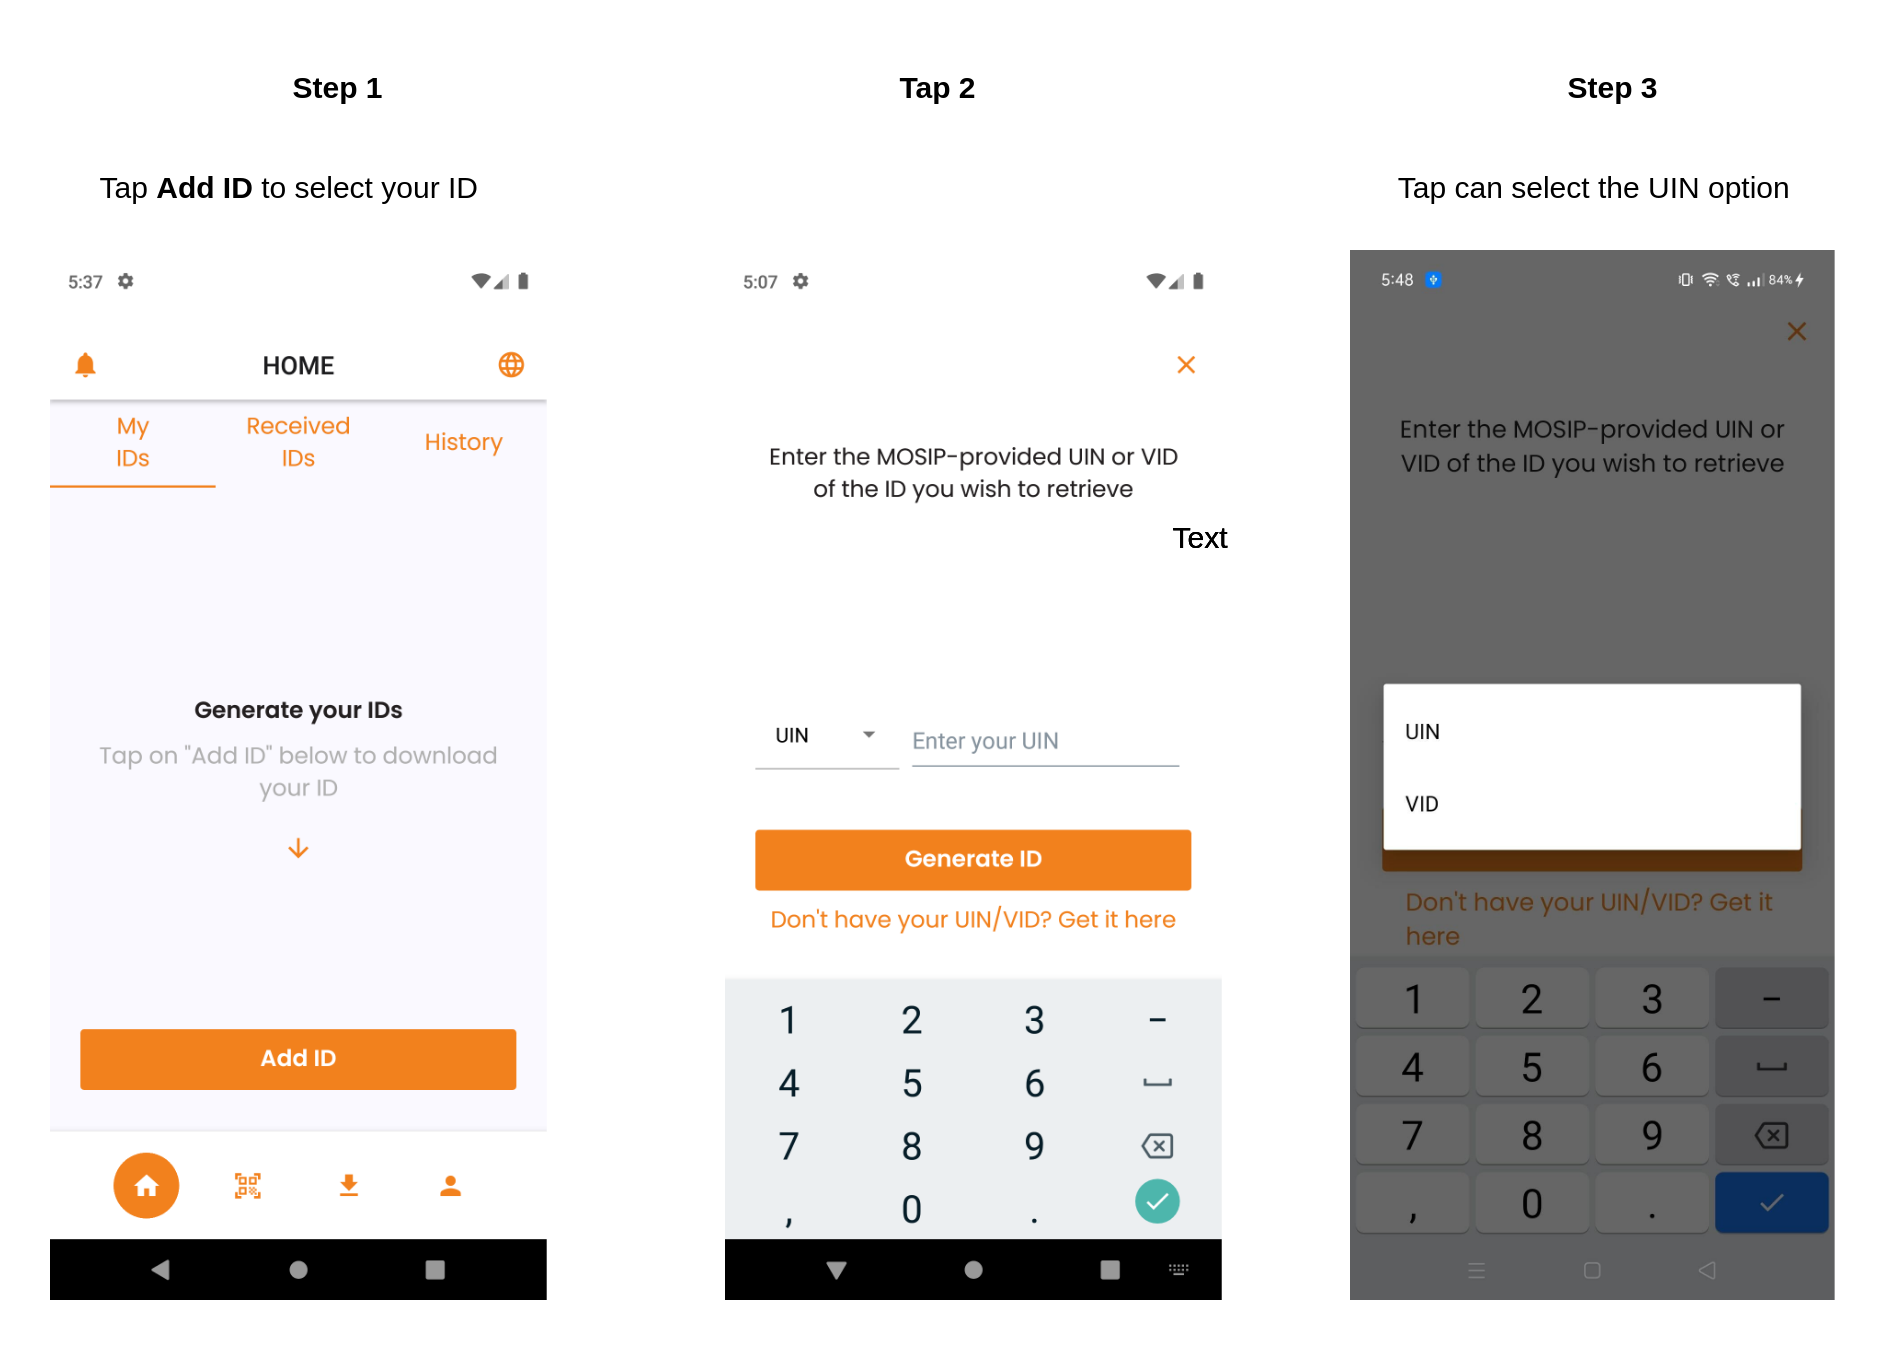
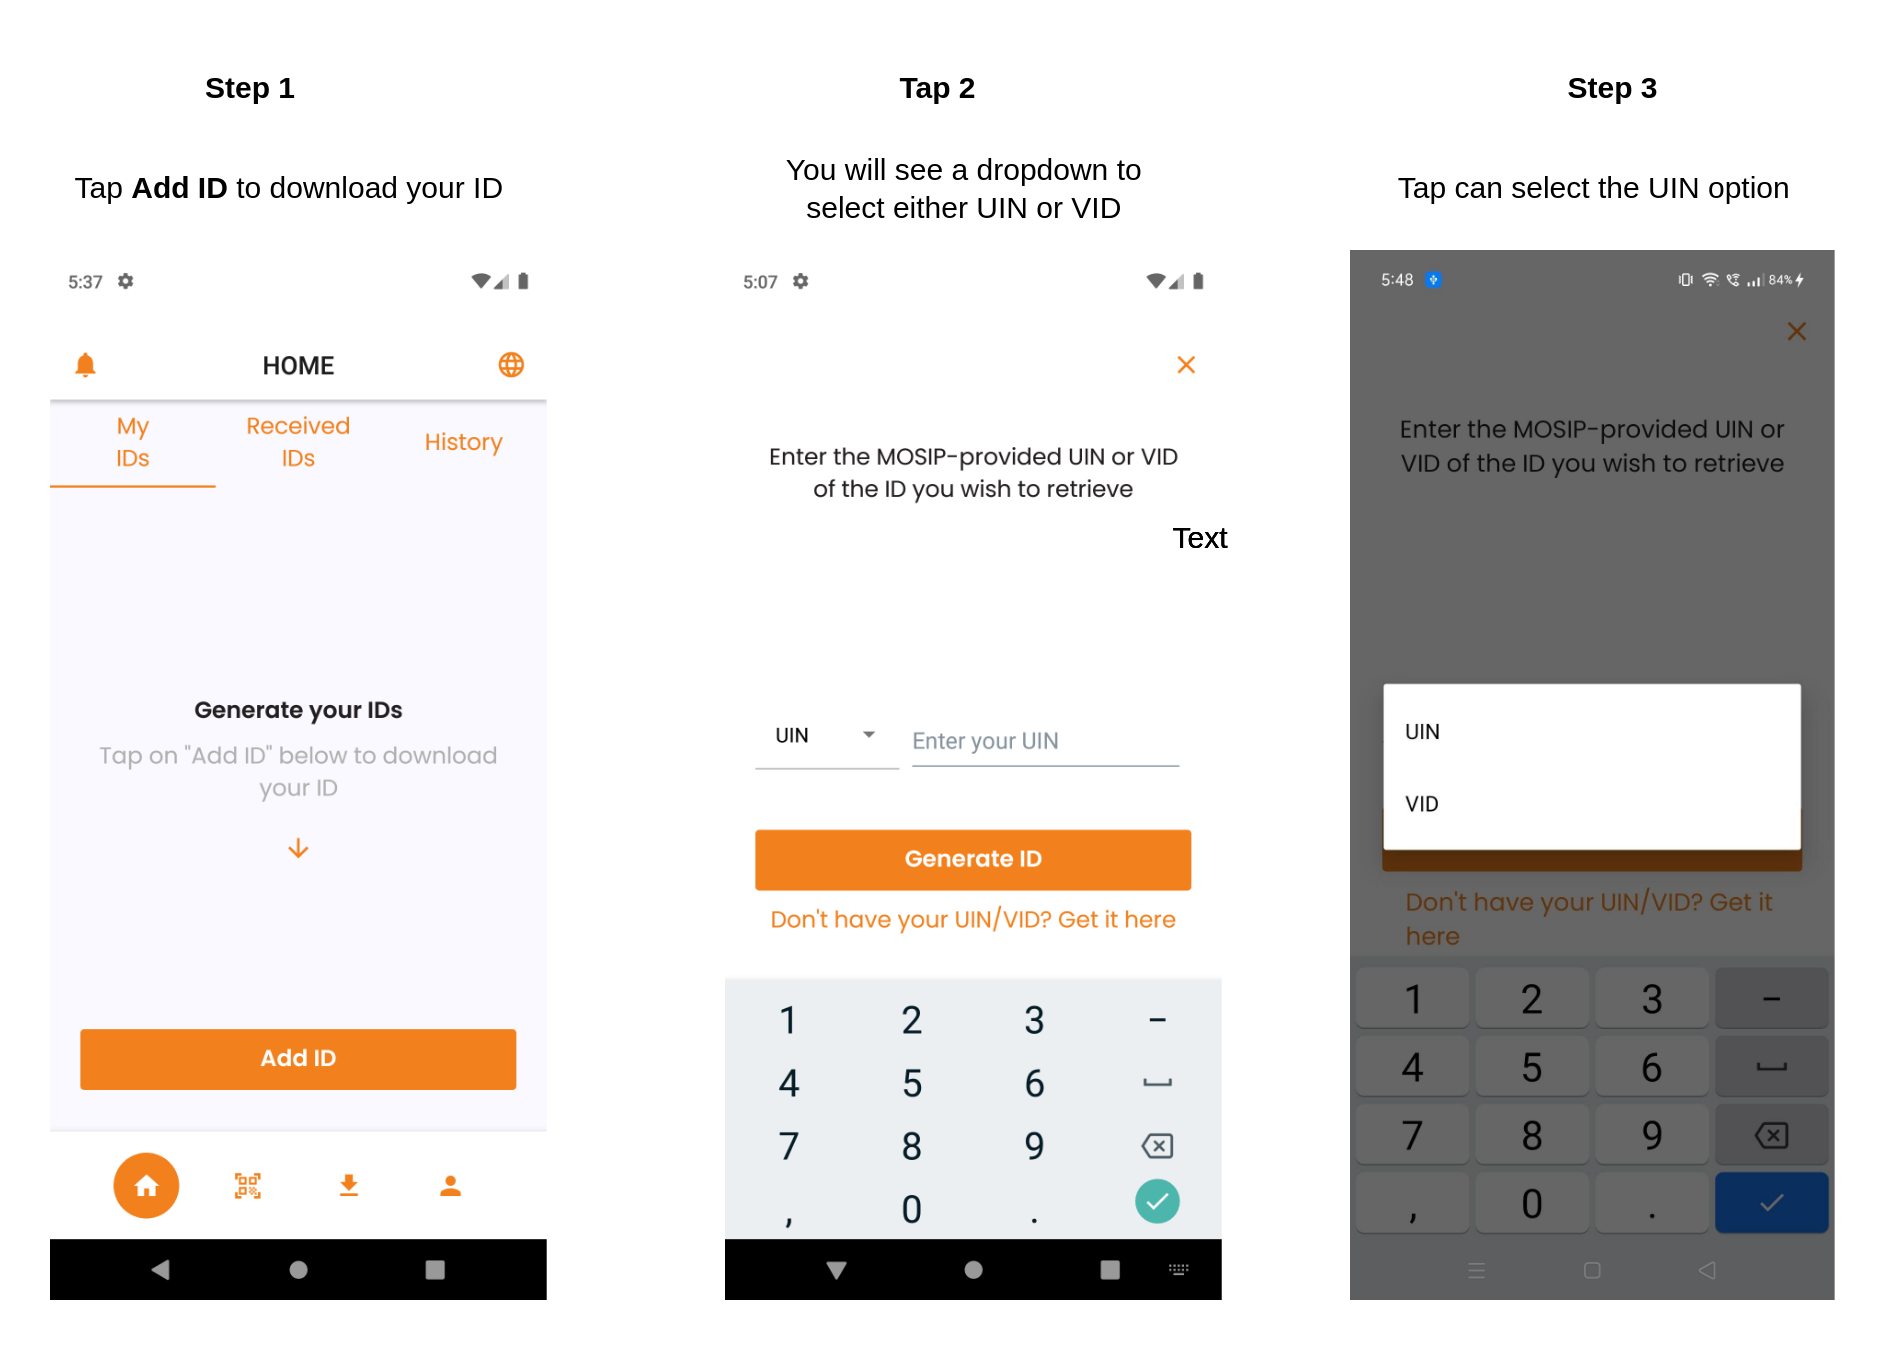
node "Step 1": moved (339, 89) -> (251, 89)
node "Tap Add ID to select your ID": label "Tap Add ID to select your ID" -> "Tap Add ID to download your ID"
node "You will see a dropdown to select either UIN or VID": added
